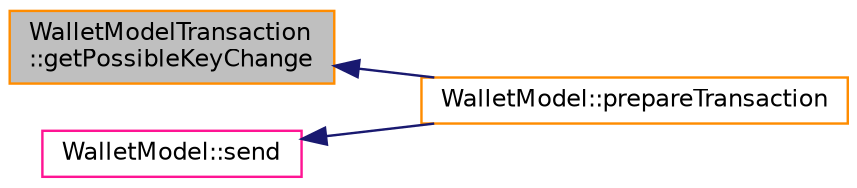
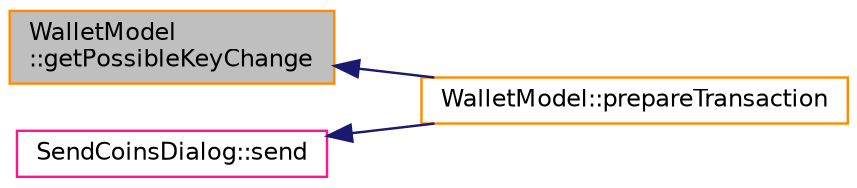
node "WalletModelTransaction ::getPossibleKeyChange": label "WalletModelTransaction ::getPossibleKeyChange" -> "WalletModel ::getPossibleKeyChange"
node "WalletModel::send": label "WalletModel::send" -> "SendCoinsDialog::send"
